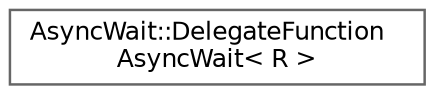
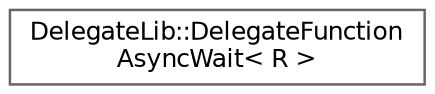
node "AsyncWait::DelegateFunction AsyncWait< R >": label "AsyncWait::DelegateFunction AsyncWait< R >" -> "DelegateLib::DelegateFunction AsyncWait< R >"
